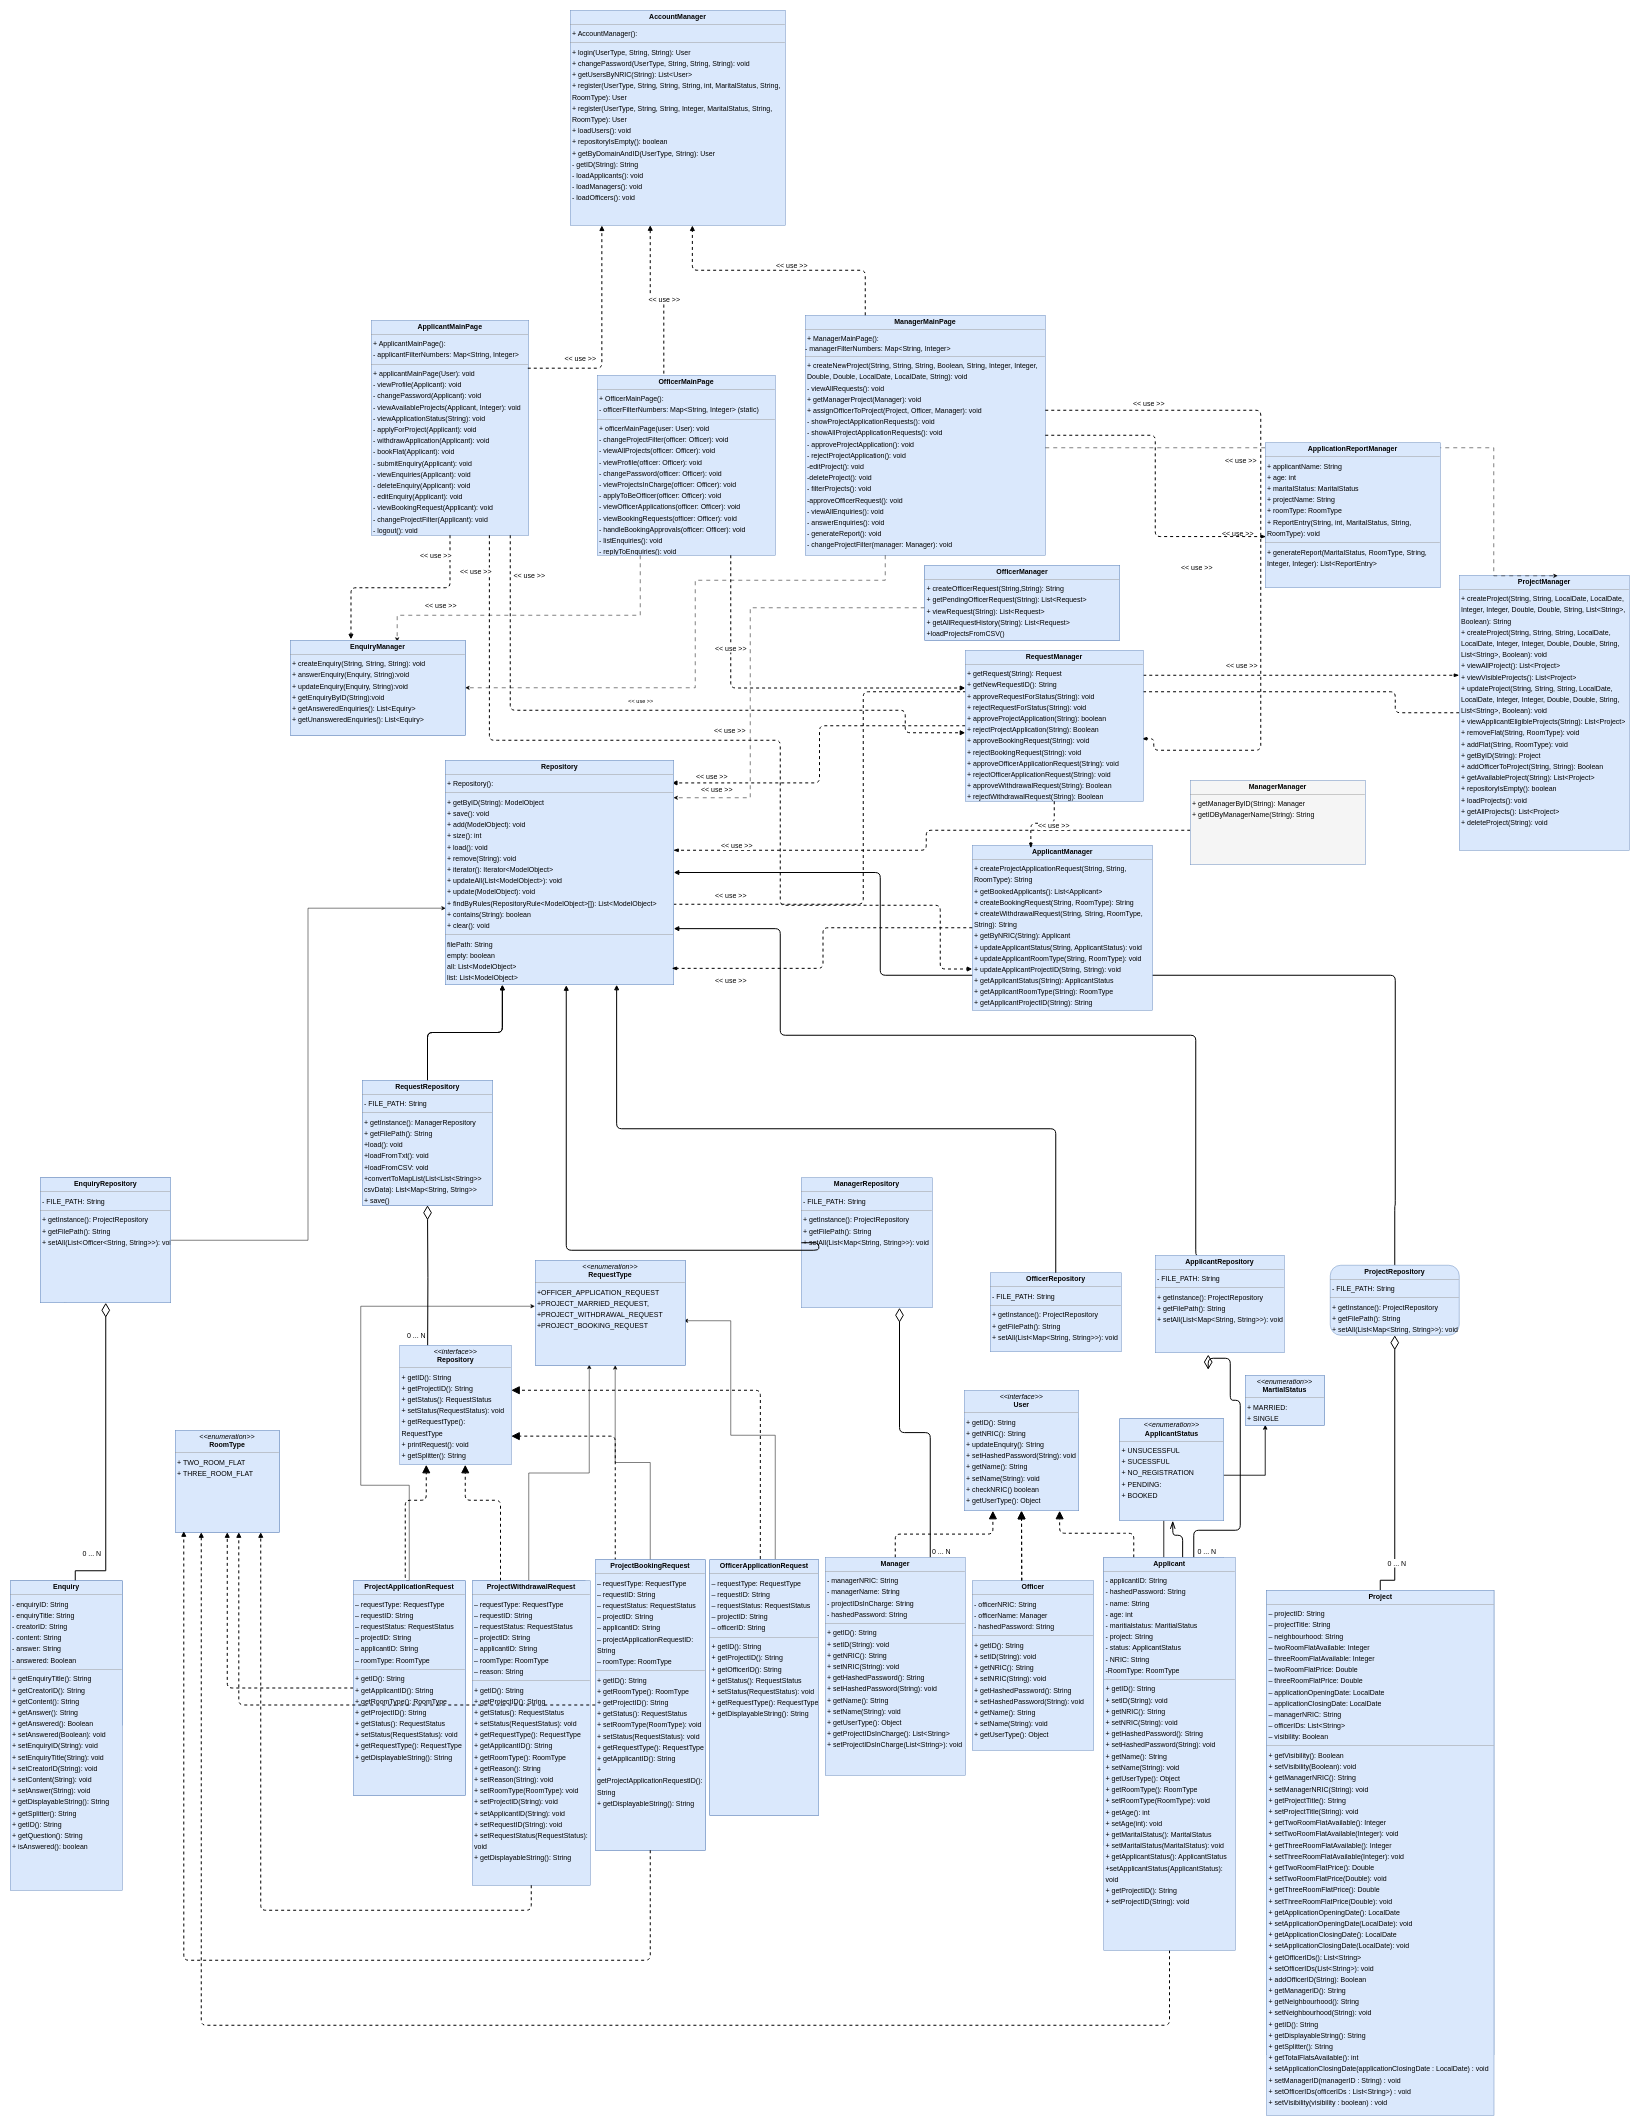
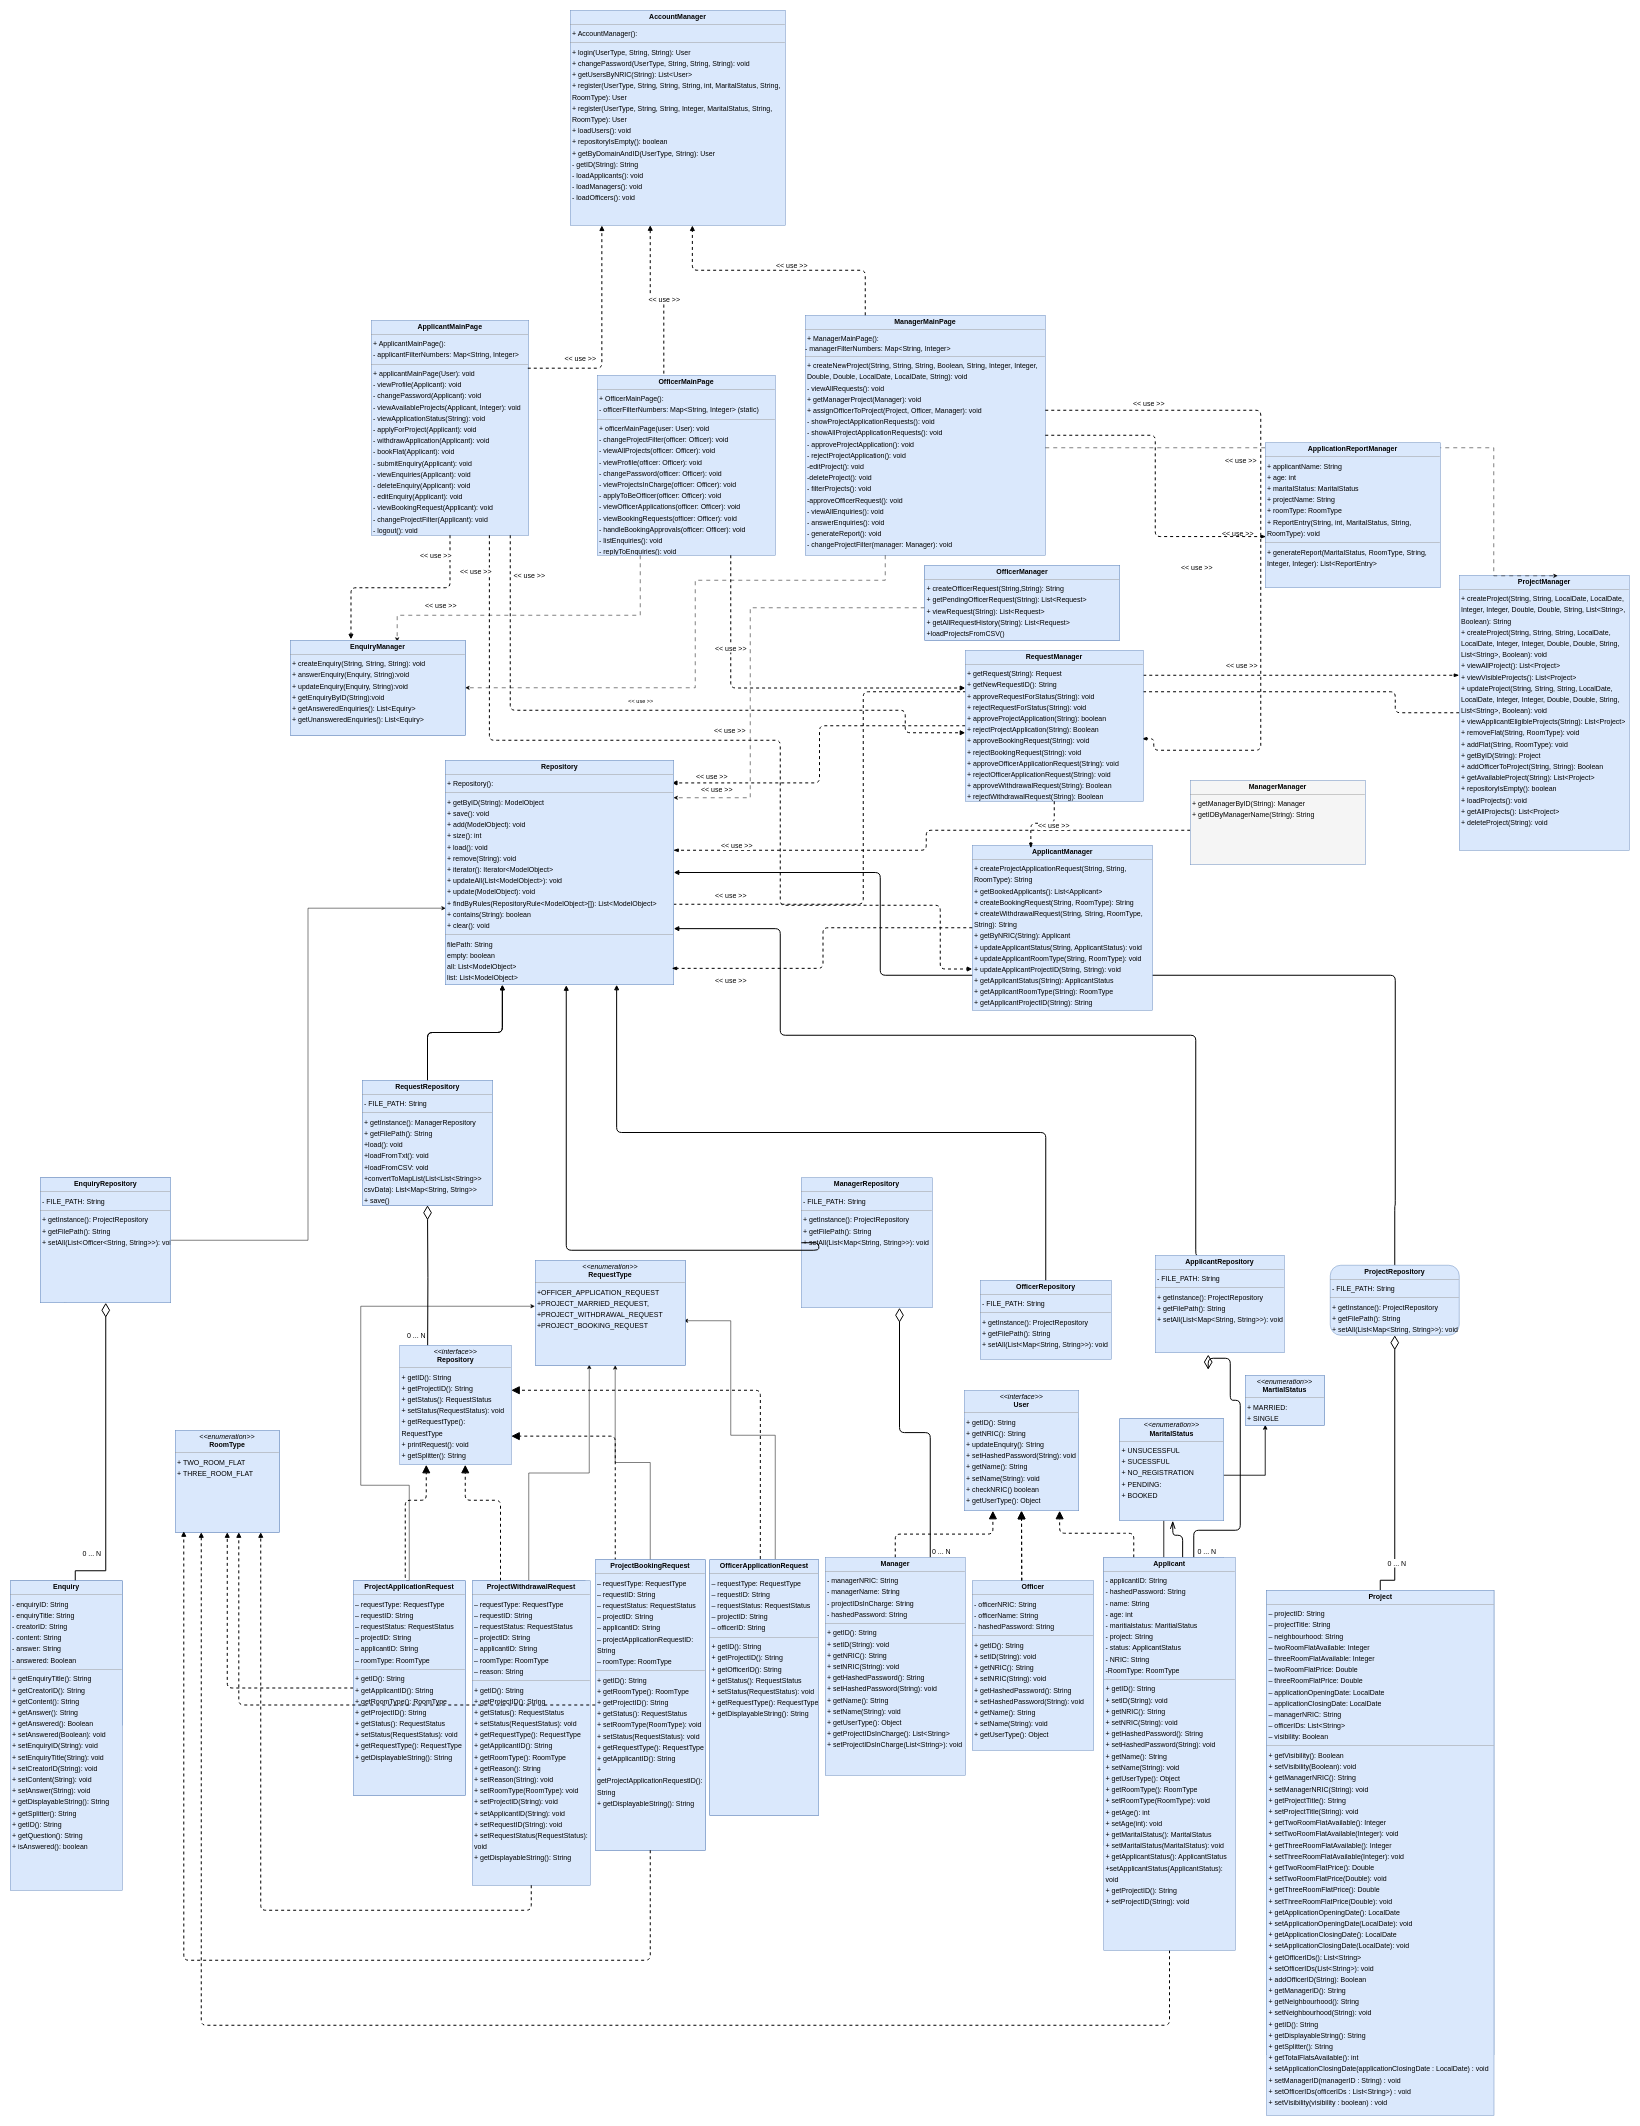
node "OfficerRepository - FILE_PATH: String + getInstance(): ProjectRepository + getFilePath(): String + setAll(List<Map<String, String>>): void": moved (1056, 1312) -> (1046, 1320)
node "<<enumeration>> ApplicantStatus + UNSUCESSFUL + SUCESSFUL + NO_REGISTRATION + PENDING: + BOOKED": label "<<enumeration>> ApplicantStatus + UNSUCESSFUL + SUCESSFUL + NO_REGISTRATION + PENDING: + BOOKED" -> "<<enumeration>> MaritalStatus + UNSUCESSFUL + SUCESSFUL + NO_REGISTRATION + PENDING: + BOOKED"
node "Officer - officerNRIC: String - officerName: Manager - hashedPassword: String + getID(): String + setID(String): void + getNRIC(): String + setNRIC(String): void + getHashedPassword(): String + setHashedPassword(String): void + getName(): String + setName(String): void + getUserType(): Object": label "Officer - officerNRIC: String - officerName: Manager - hashedPassword: String + getID(): String + setID(String): void + getNRIC(): String + setNRIC(String): void + getHashedPassword(): String + setHashedPassword(String): void + getName(): String + setName(String): void + getUserType(): Object" -> "Officer - officerNRIC: String - officerName: String - hashedPassword: String + getID(): String + setID(String): void + getNRIC(): String + setNRIC(String): void + getHashedPassword(): String + setHashedPassword(String): void + getName(): String + setName(String): void + getUserType(): Object"
